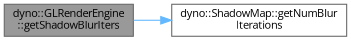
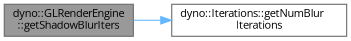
node "dyno::ShadowMap::getNumBlur Iterations": label "dyno::ShadowMap::getNumBlur Iterations" -> "dyno::Iterations::getNumBlur Iterations"
